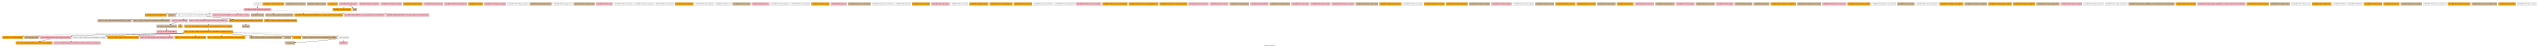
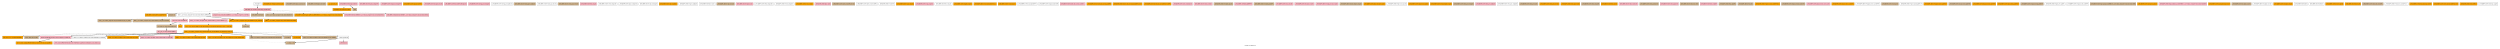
node "_ZN9LAMMPS_NS3Fix5setupEi": removed
node "_ZN9LAMMPS_NS3Fix16unpack_read_gridEiPc": removed
node "_ZN9LAMMPS_NS3Fix17write_data_headerEP8_IO_FILEi": fillcolor tan -> orange
